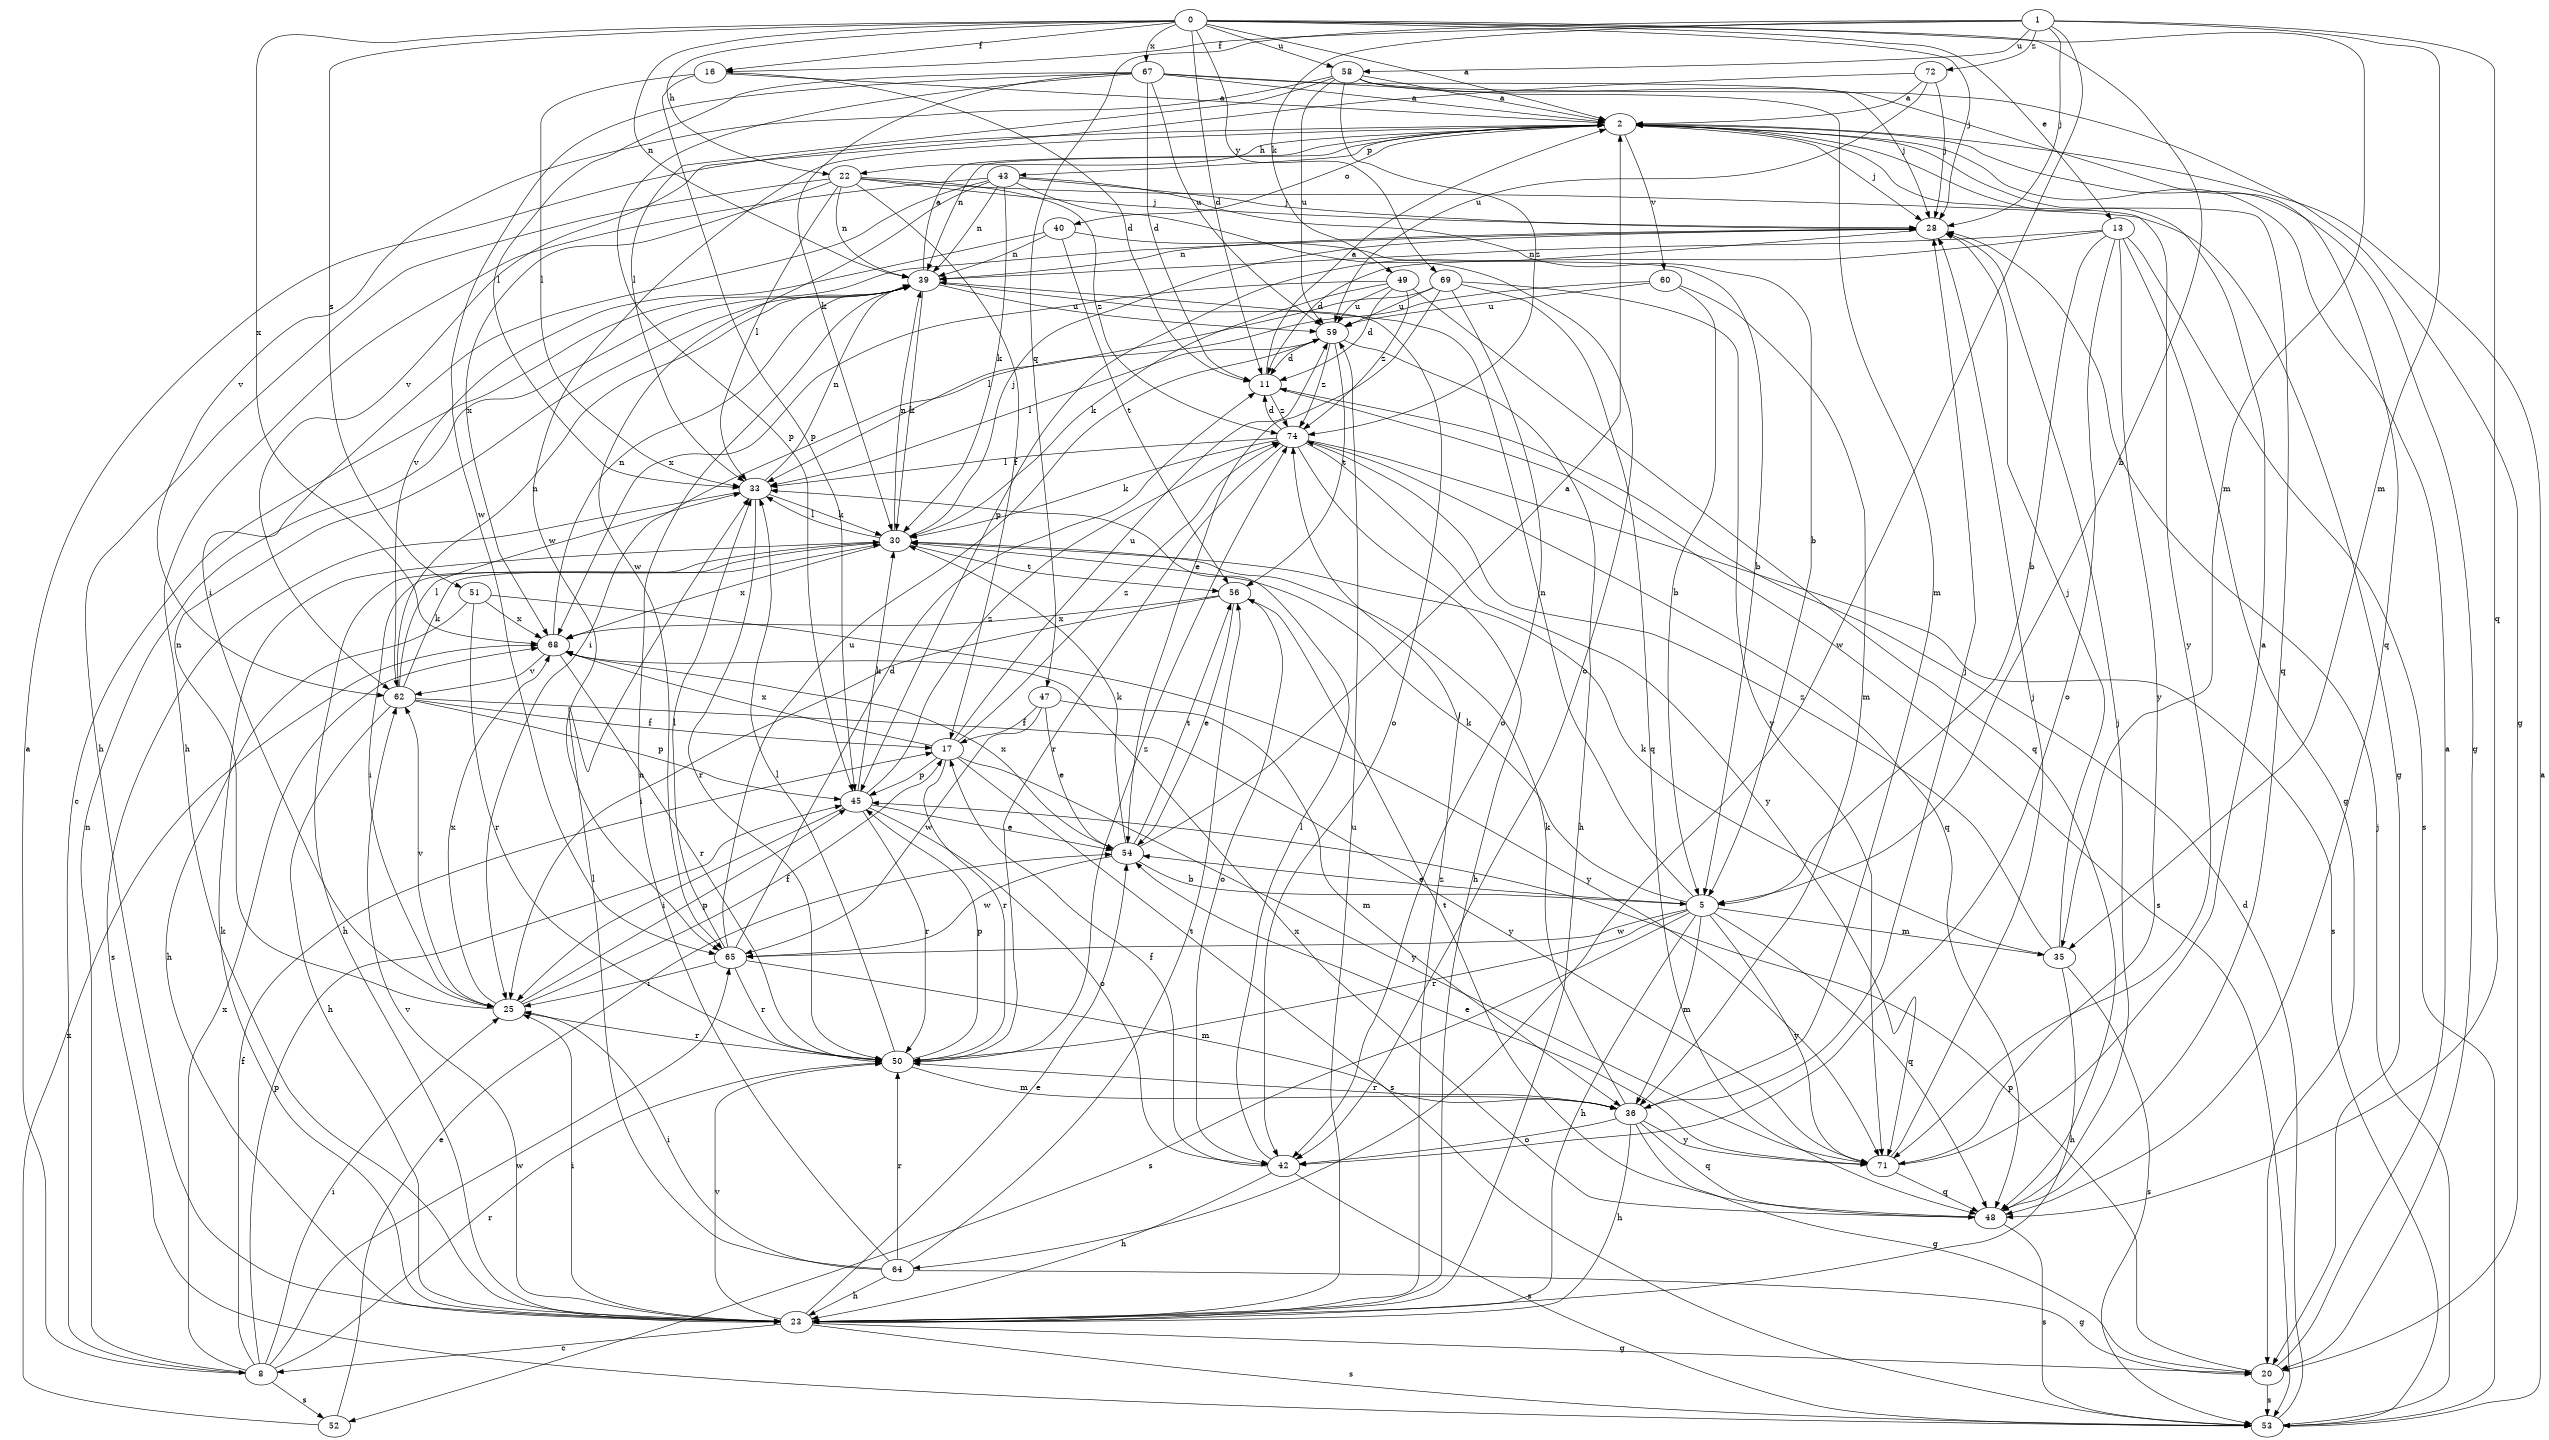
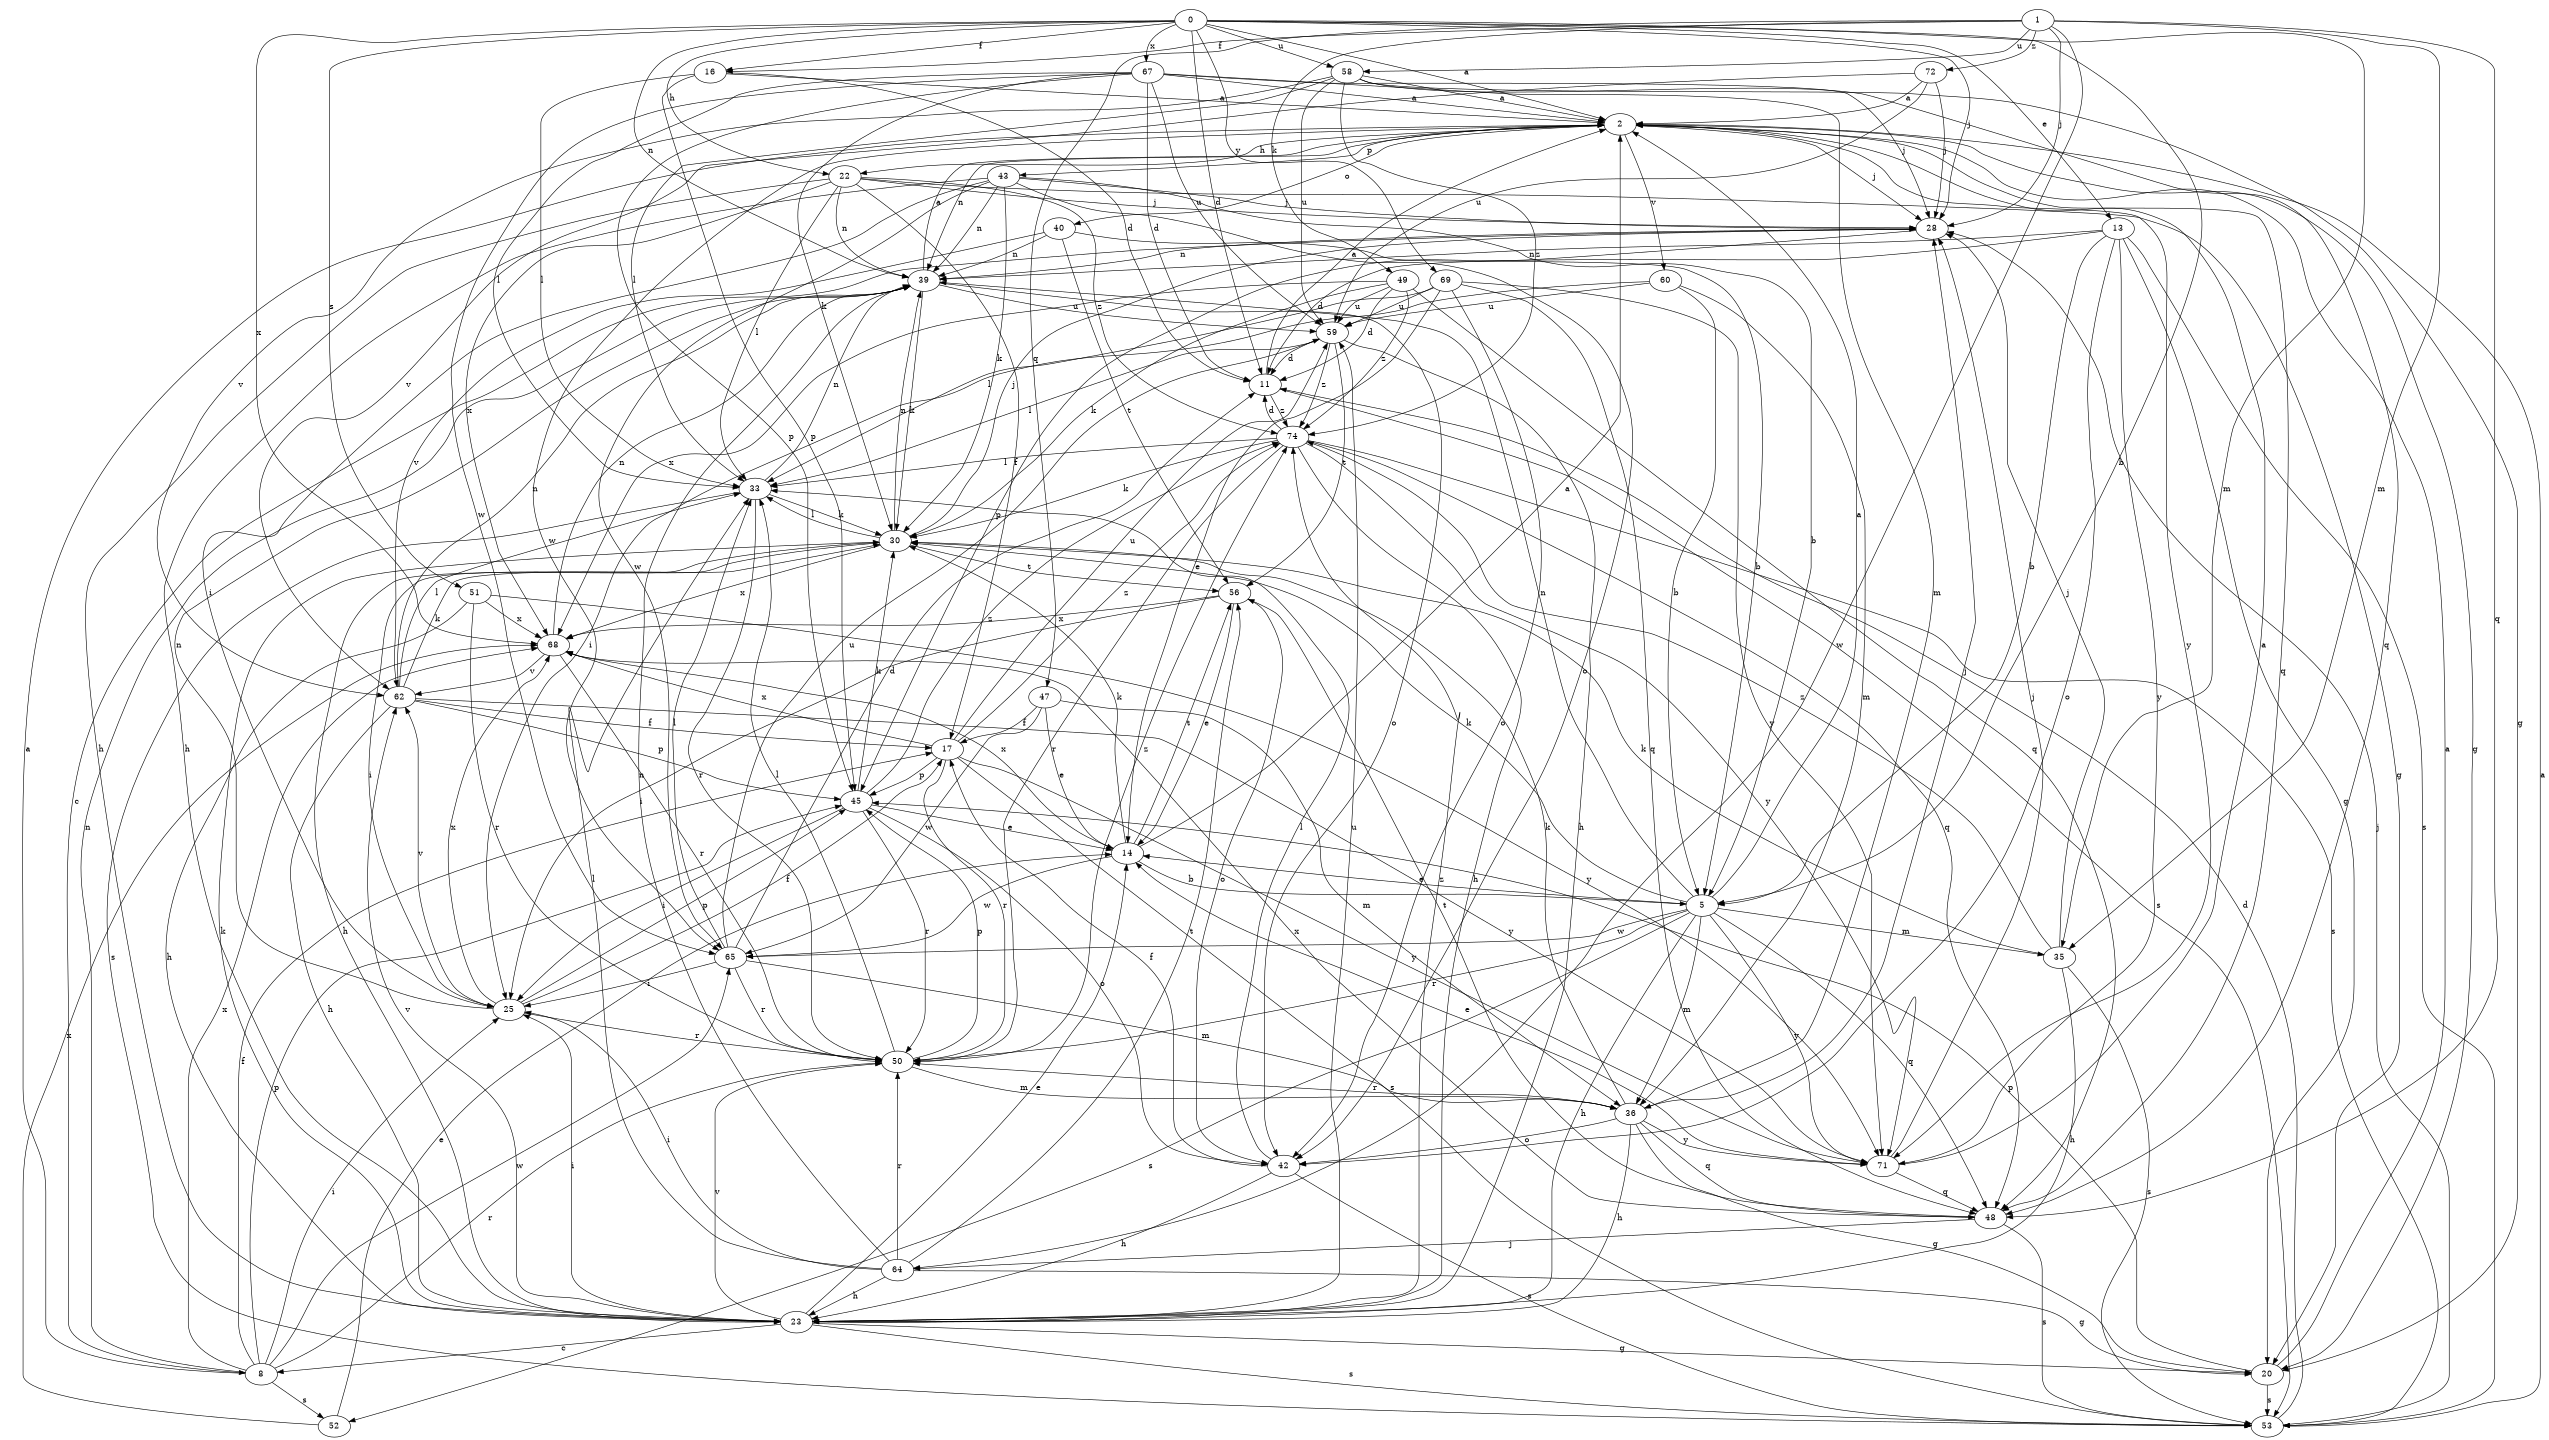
edge "5" -> "2": added, label "a"
edge "48" -> "28": now "48" -> "64"
node "54": label "54" -> "14"
